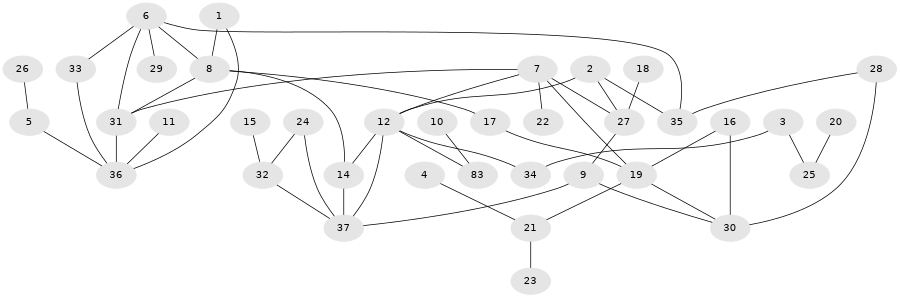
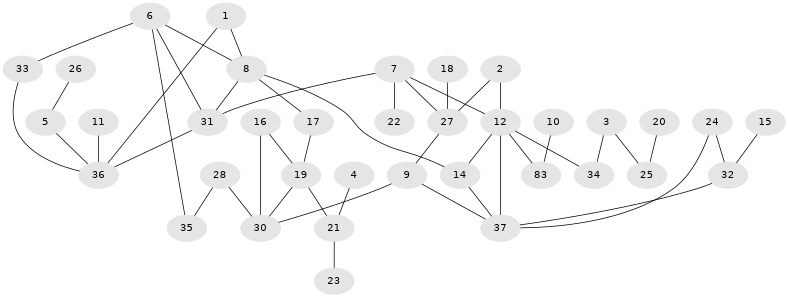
node "29": removed
edge "2" -- "35": removed
edge "7" -- "19": removed
